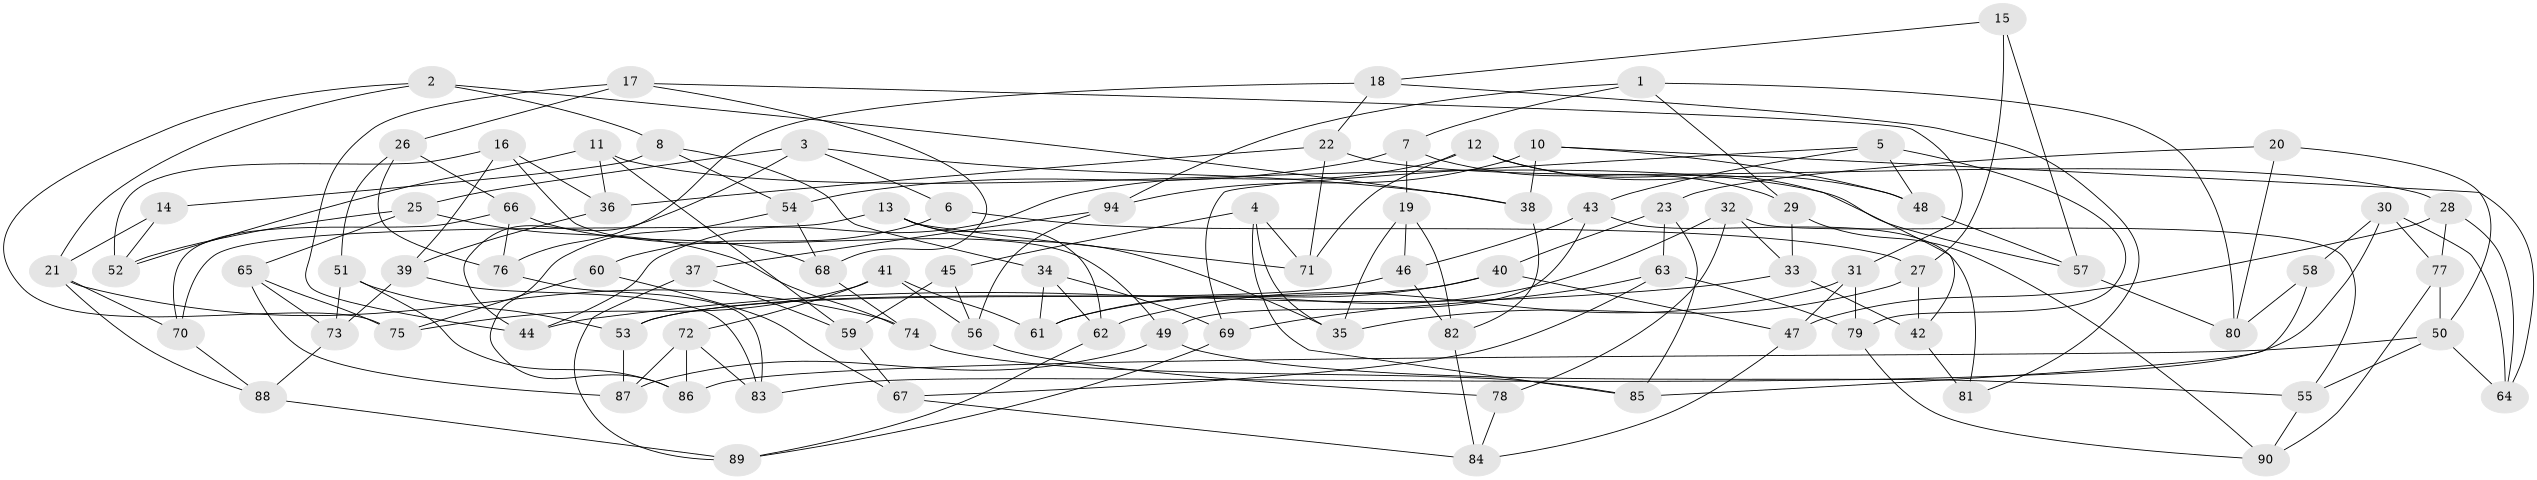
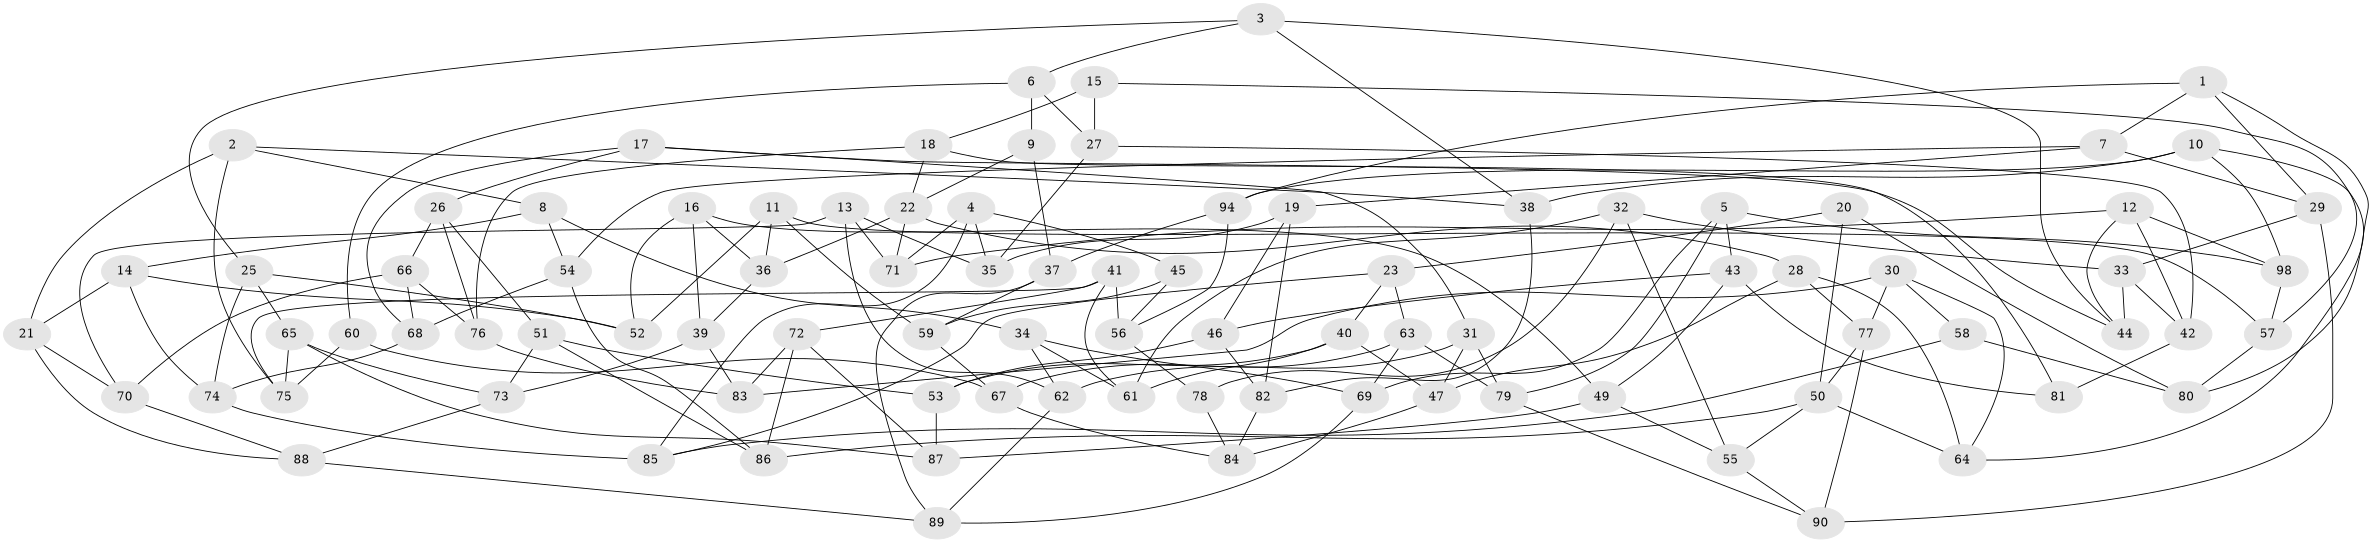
node "9": added
node "48": label "48" -> "98"
edge "21" -- "74": now "14" -- "74"
